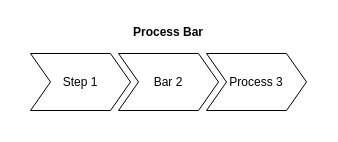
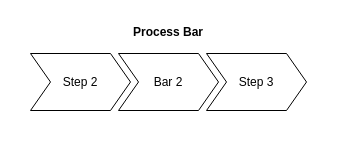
node "Step 1": label "Step 1" -> "Step 2"
node "Process 3": label "Process 3" -> "Step 3"
